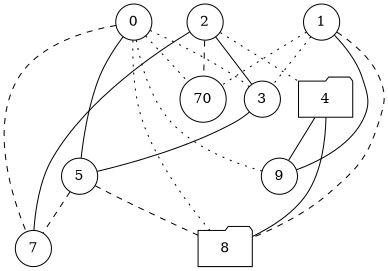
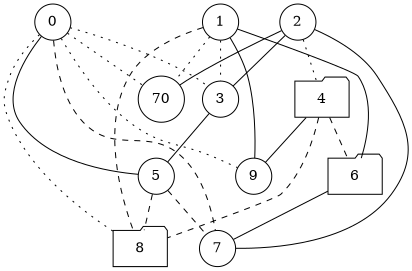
edge "2" -- "70": style dashed -> solid
node "6": added
edge "4" -- "8": style solid -> dashed
